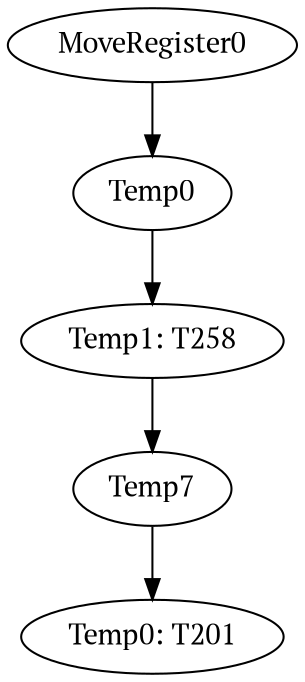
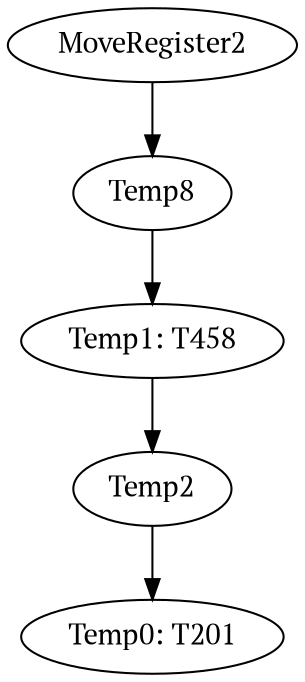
node "MoveRegister0": label "MoveRegister0" -> "MoveRegister2"
node "Temp0": label "Temp0" -> "Temp8"
node "Temp1: T258": label "Temp1: T258" -> "Temp1: T458"
node "Temp7": label "Temp7" -> "Temp2"
